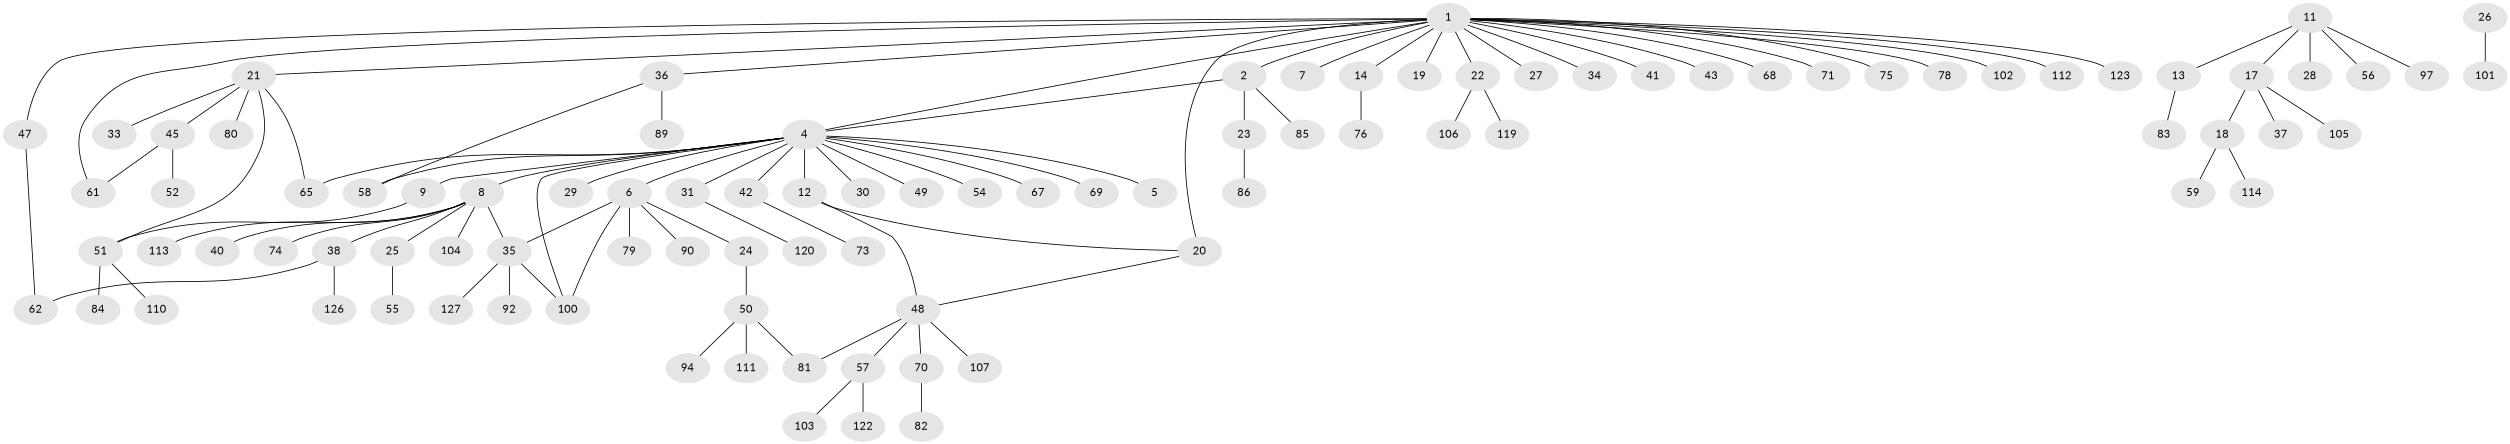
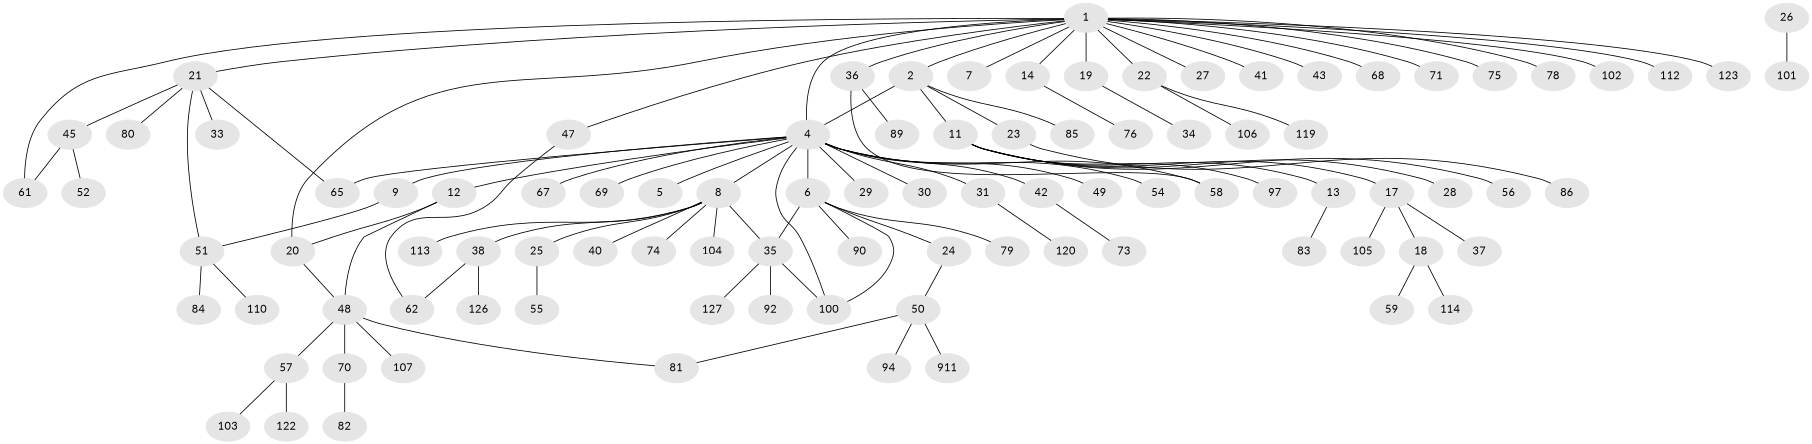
edge "1" -- "34": now "19" -- "34"
edge "2" -- "11": added
node "111": label "111" -> "911"
